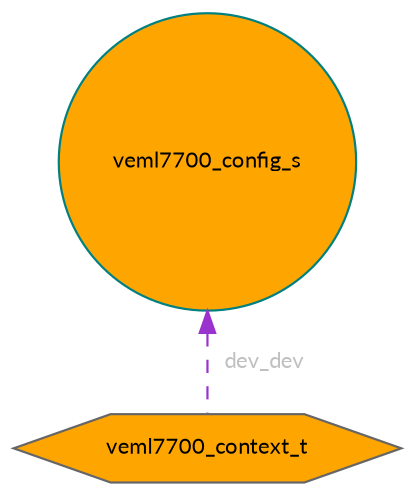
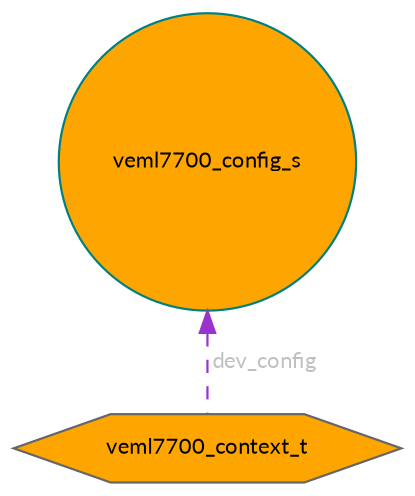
edge "veml7700_context_t" -> "veml7700_config_s": label " dev_dev" -> " dev_config"
